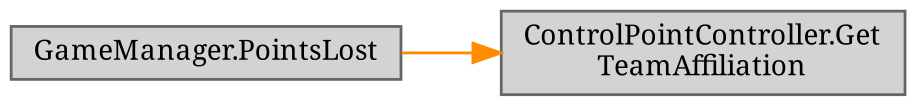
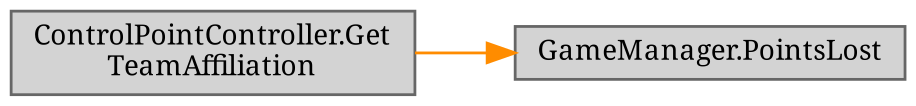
edge "GameManager.PointsLost" -> "ControlPointController.Get TeamAffiliation": reversed
